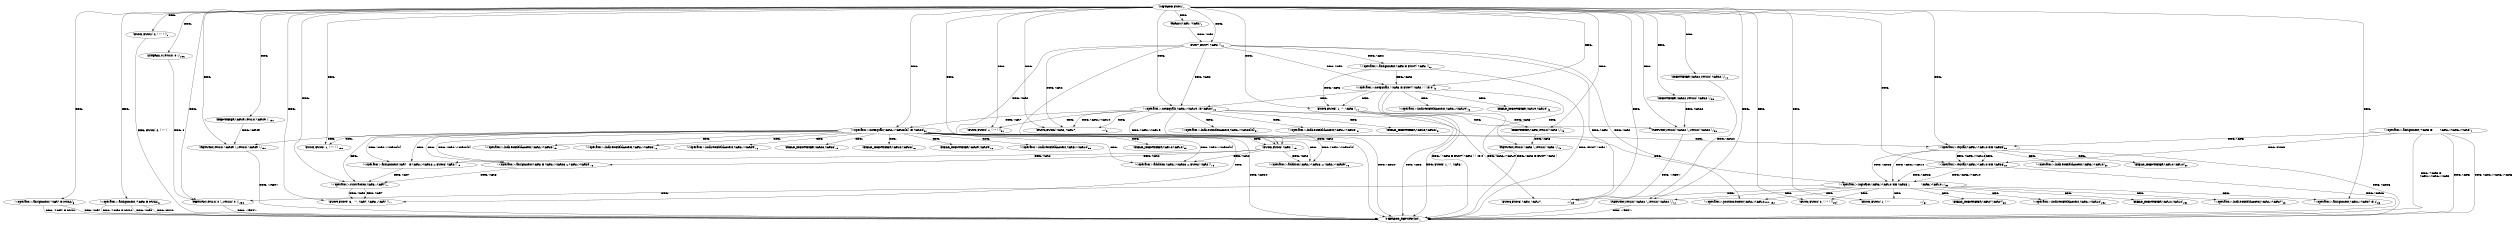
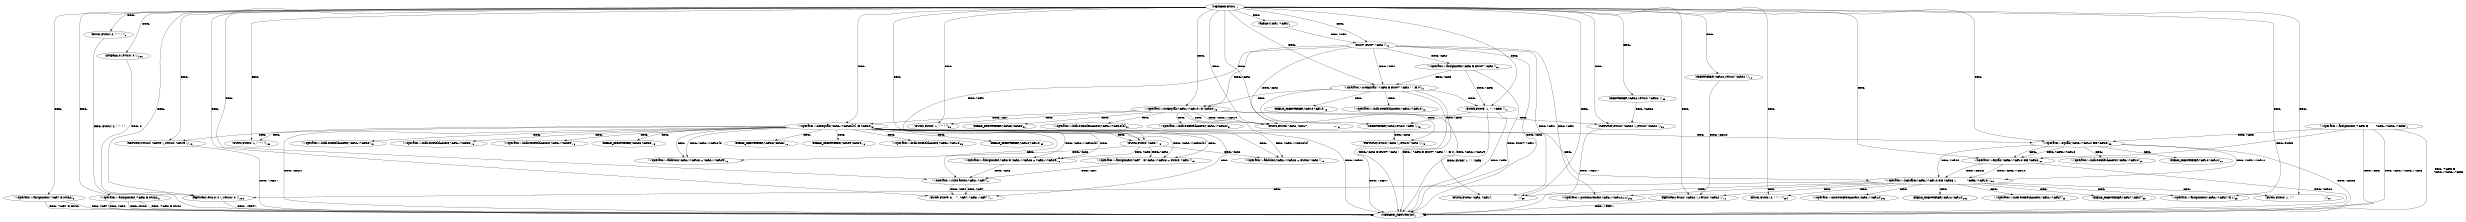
node "(IDENTIFIER,VAR49,return( VAR49 );)": removed
edge "(<operator>.notEquals,VAR2->VAR19 != VAR20)" -> "(FUN8,FUN8( VAR2 ))": removed, label "DDG: VAR2->VAR19"
edge "(RETURN,return( VAR3 );,return( VAR3 );)" -> "(METHOD_RETURN,int)": added, label "DDG: <RET>"
